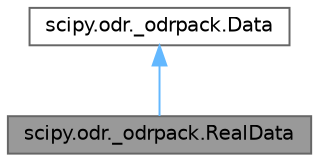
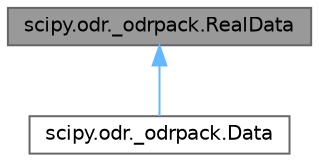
edge "scipy.odr._odrpack.RealData" -> "scipy.odr._odrpack.Data": reversed
